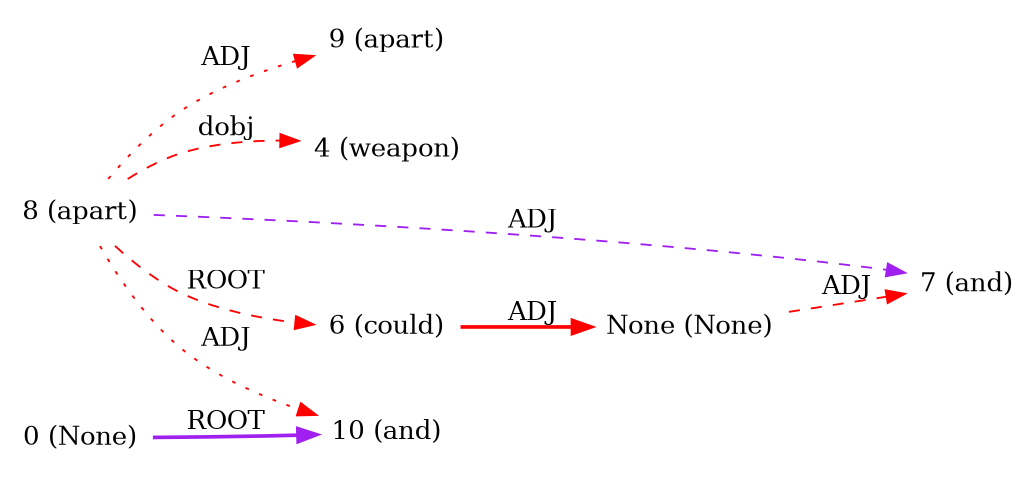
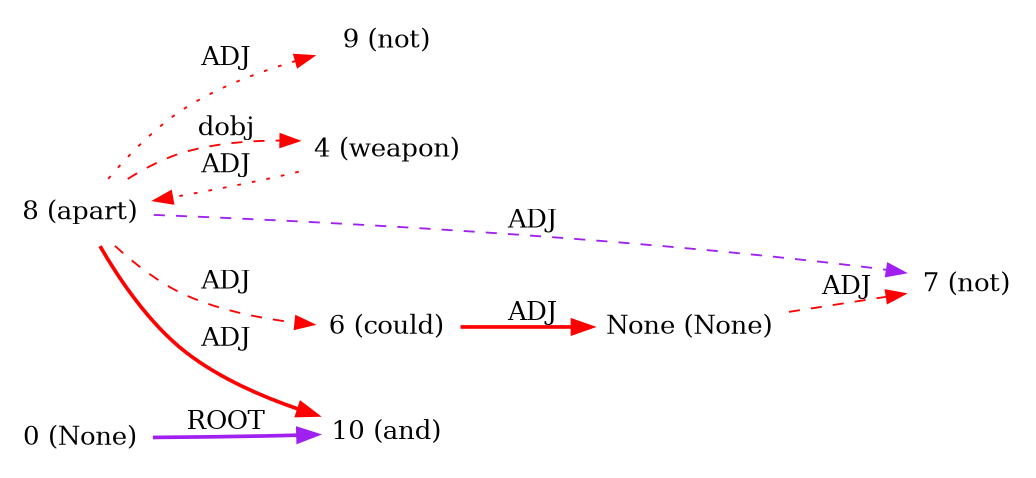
node "9 (apart)": label "9 (apart)" -> "9 (not)"
edge "4 (weapon)" -> "8 (apart)": added, label "ADJ"
edge "8 (apart)" -> "6 (could)": label "ROOT" -> "ADJ"
node "7 (and)": label "7 (and)" -> "7 (not)"
edge "8 (apart)" -> "10 (and)": style dotted -> bold
